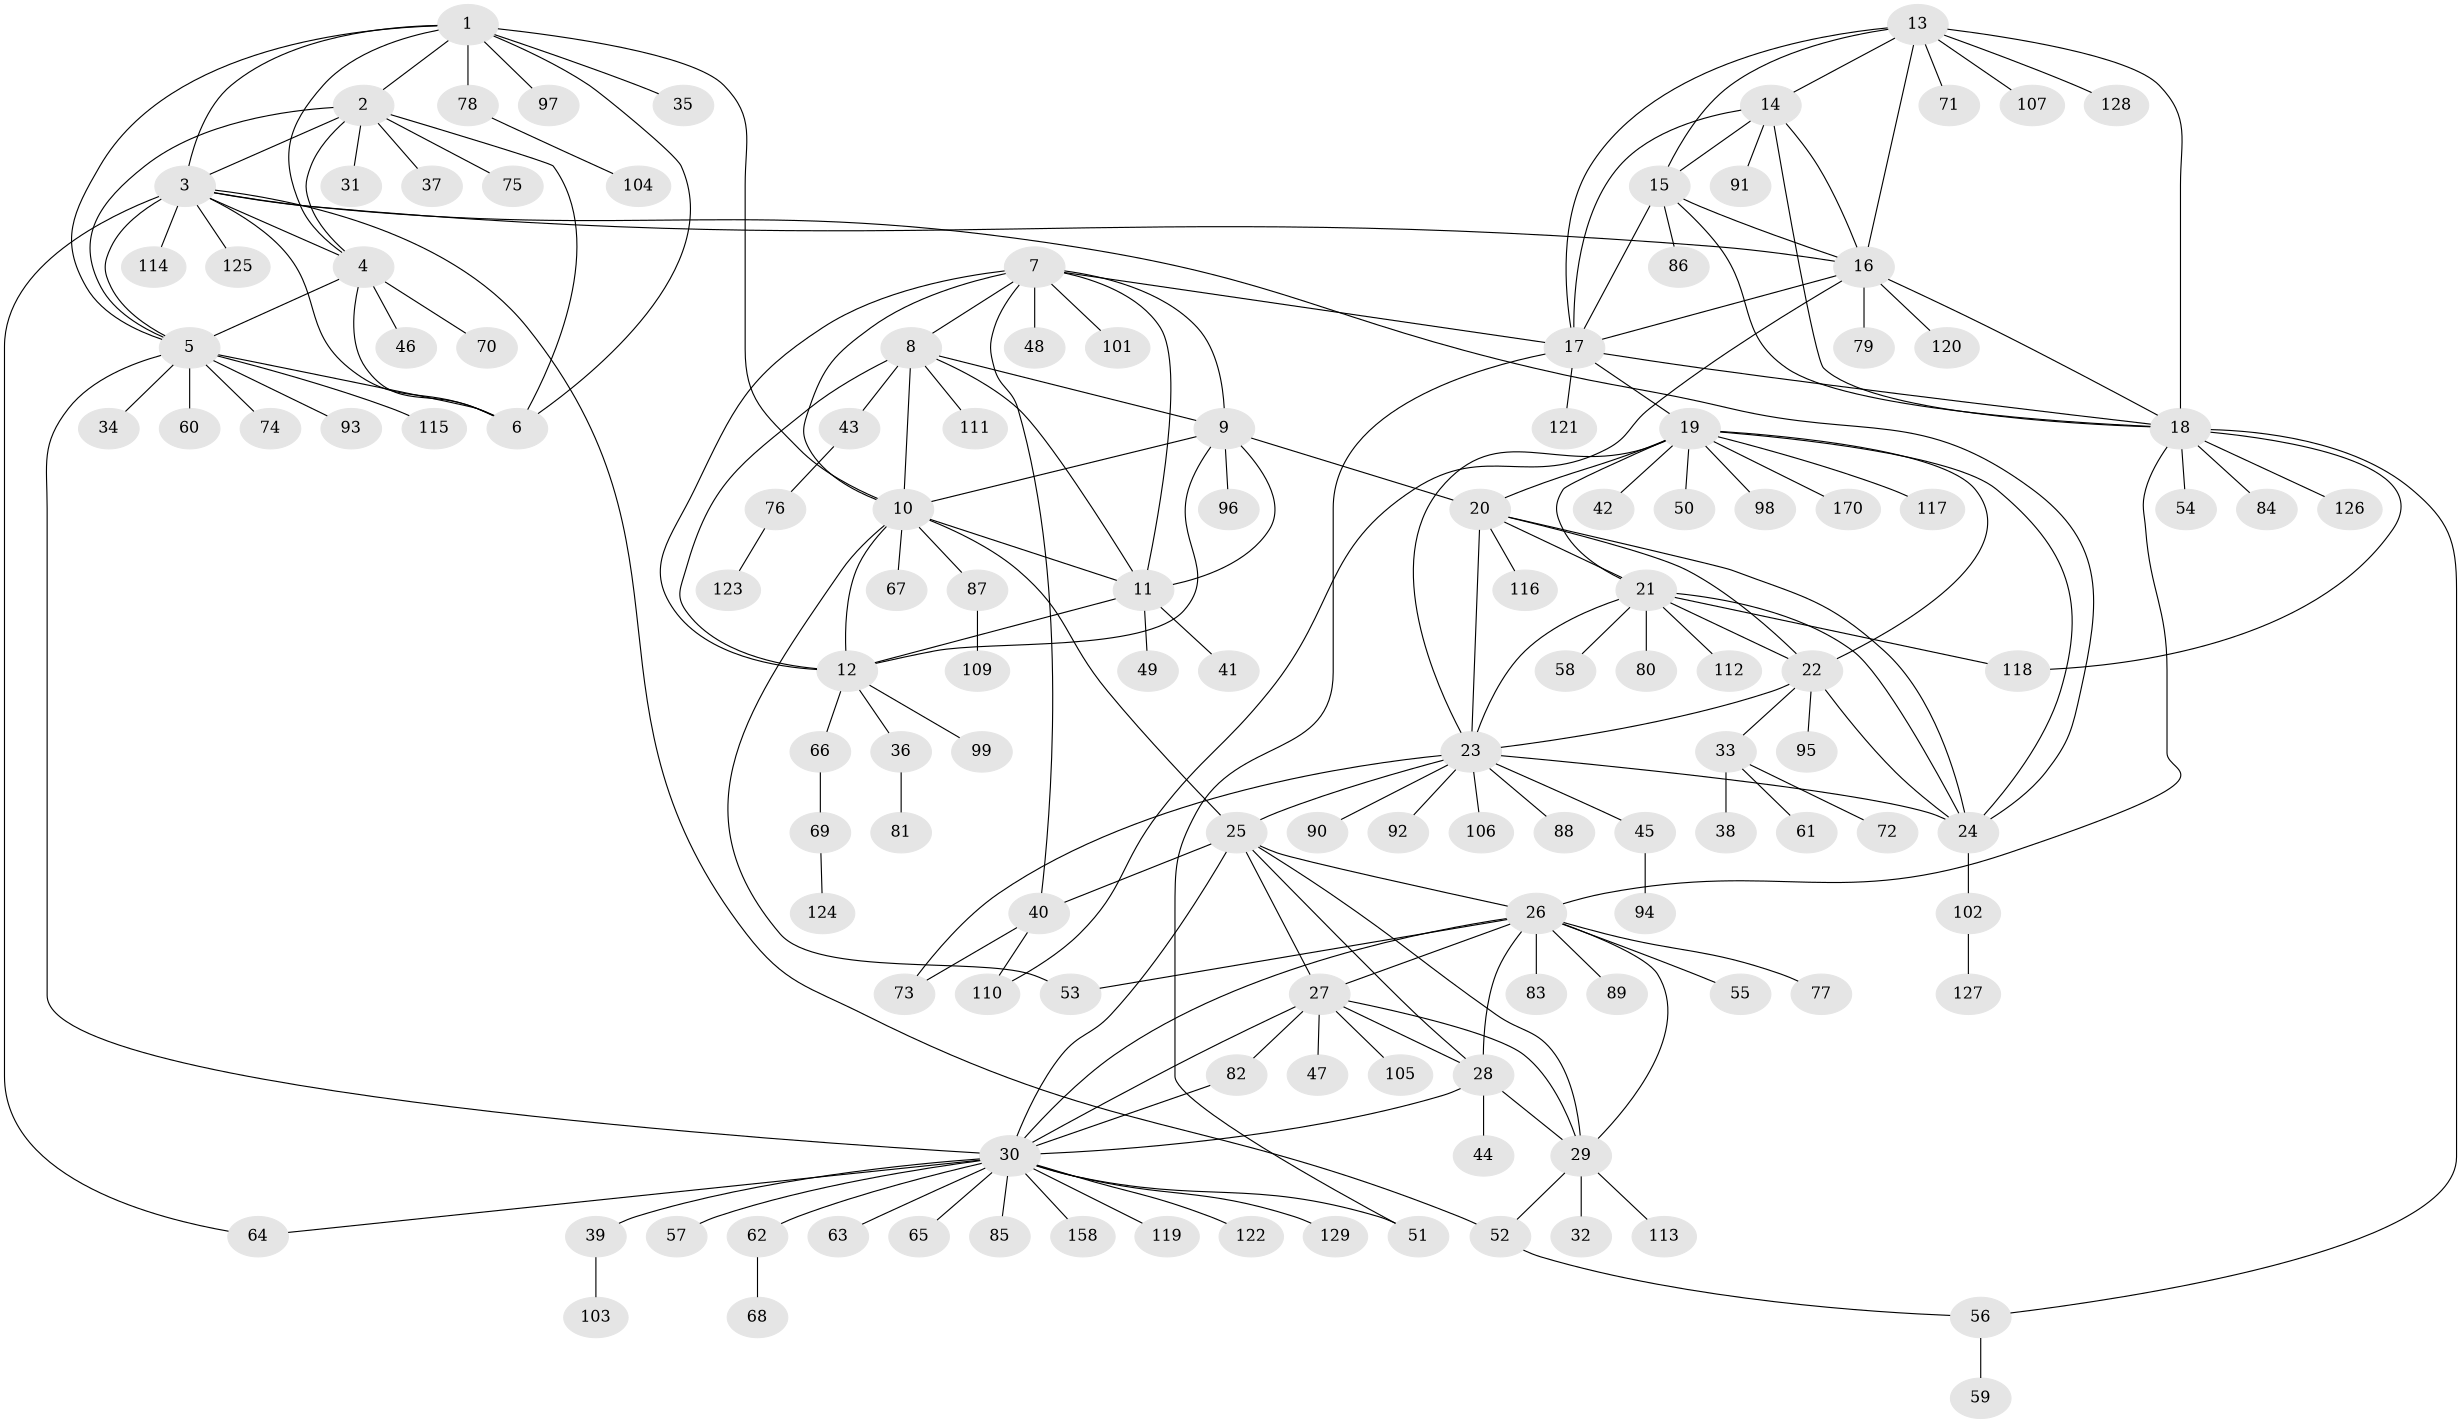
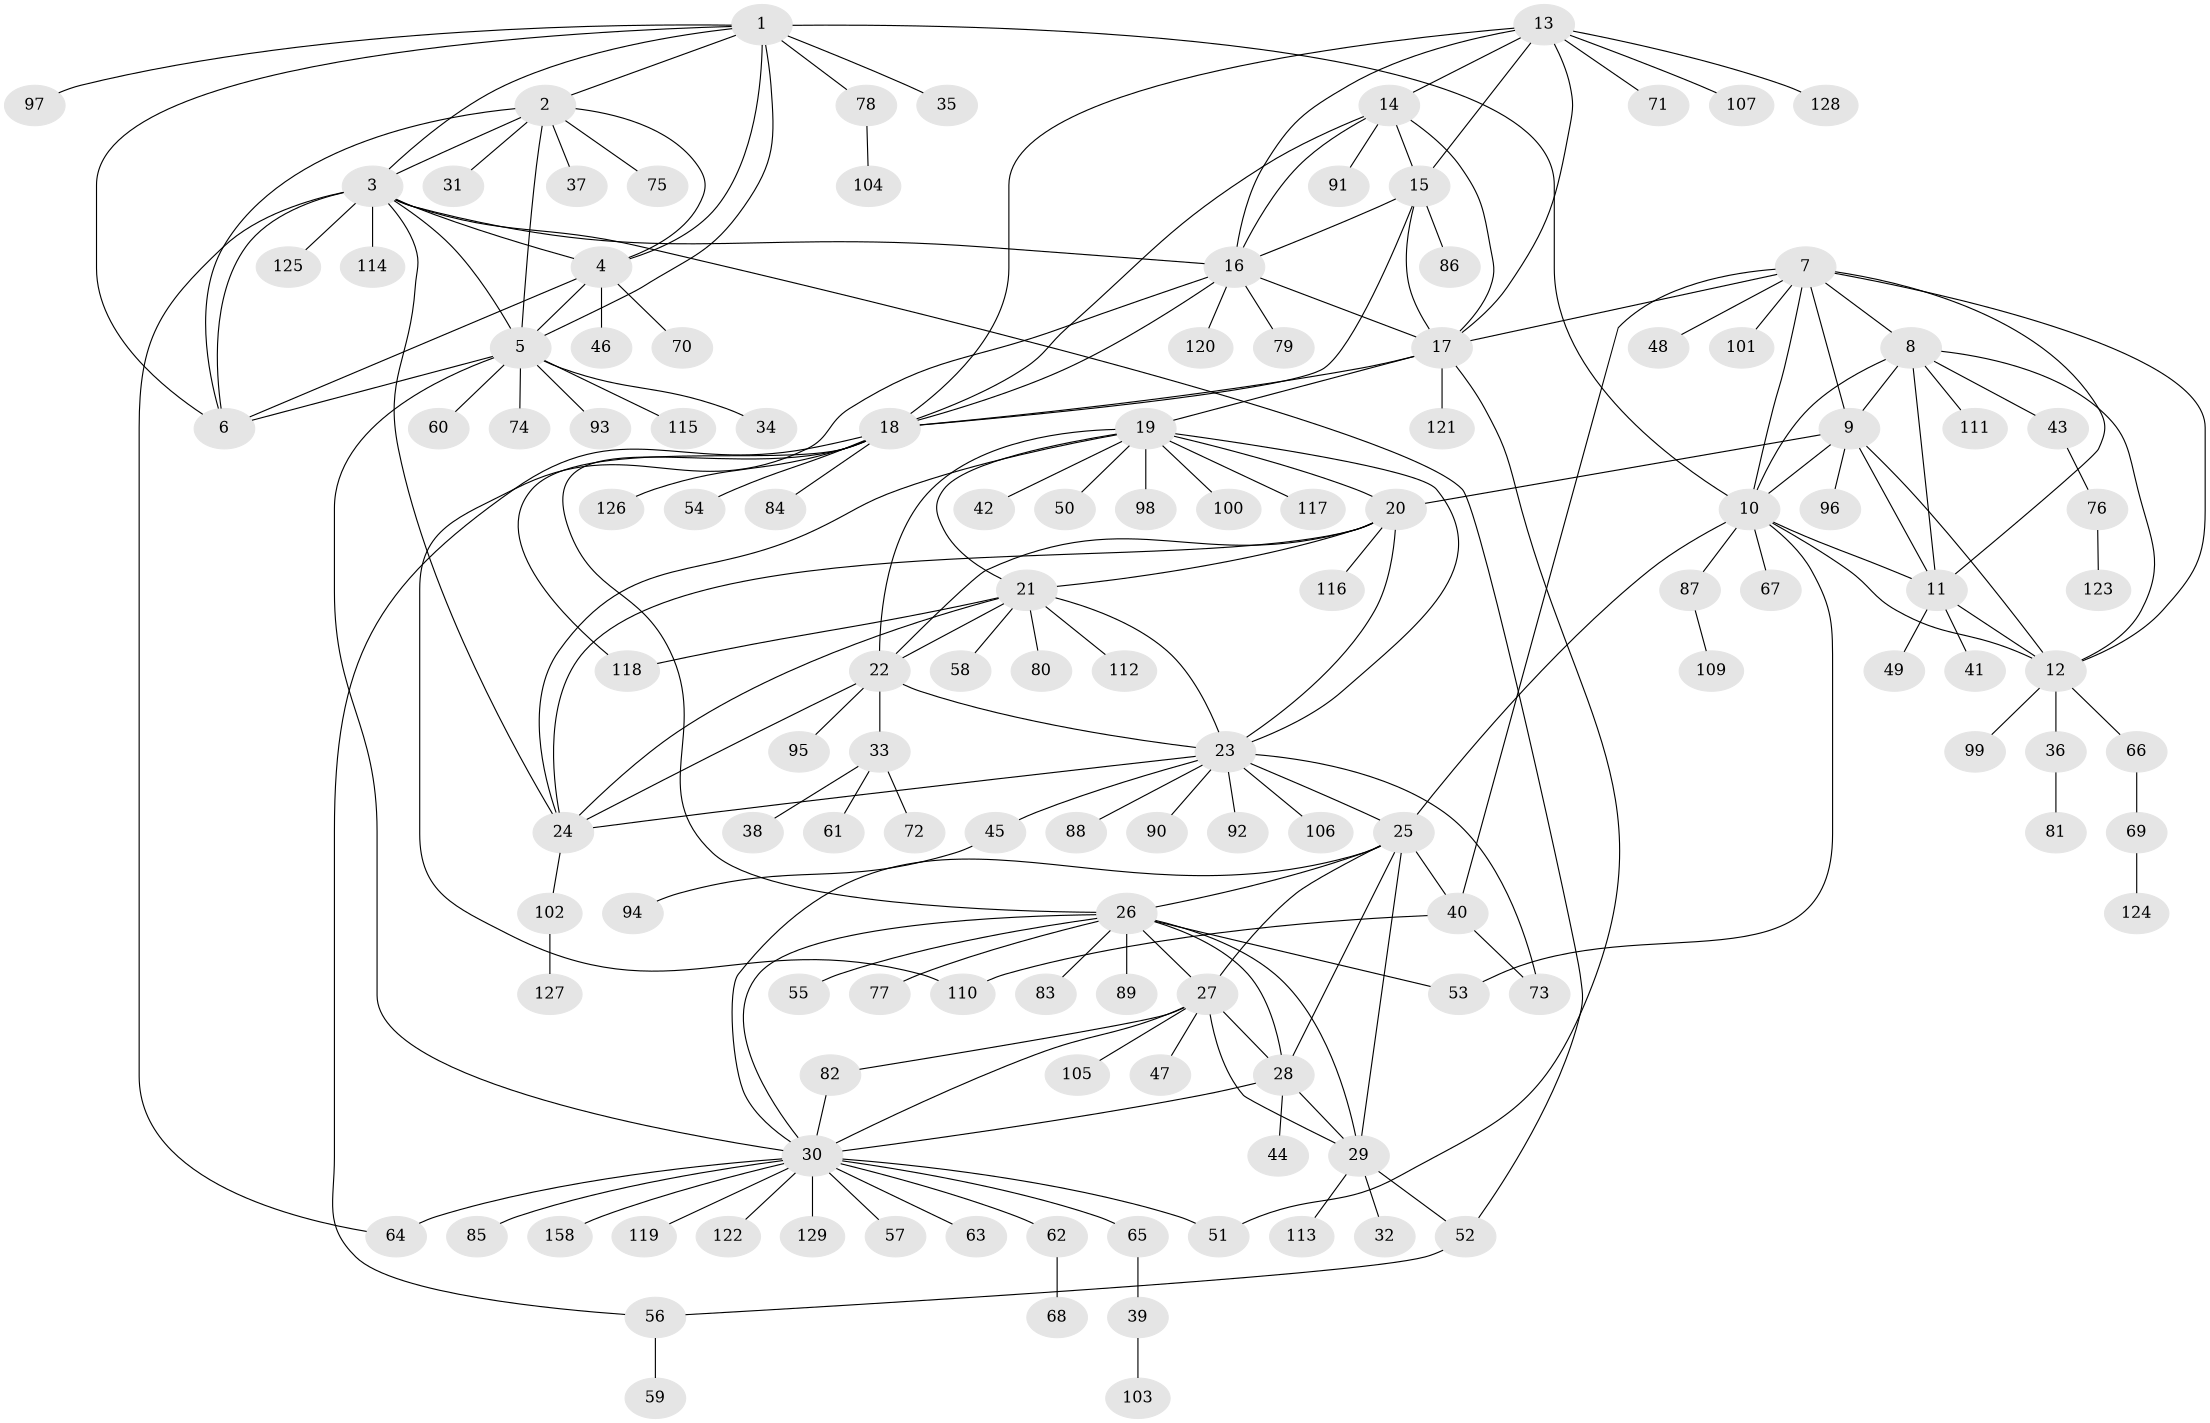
node "170": label "170" -> "100"
edge "30" -- "39": now "65" -- "39"
